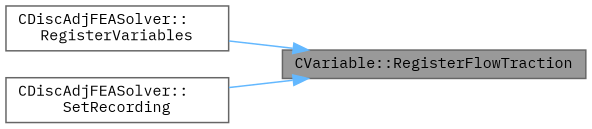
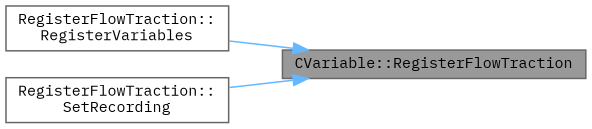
node "CDiscAdjFEASolver:: RegisterVariables": label "CDiscAdjFEASolver:: RegisterVariables" -> "RegisterFlowTraction:: RegisterVariables"
node "CDiscAdjFEASolver:: SetRecording": label "CDiscAdjFEASolver:: SetRecording" -> "RegisterFlowTraction:: SetRecording"
